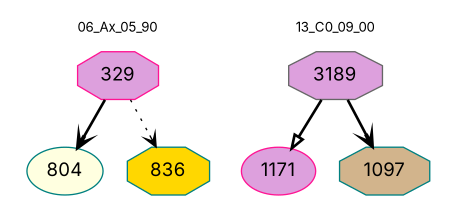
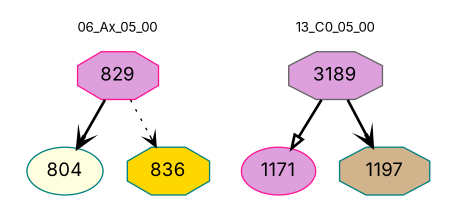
cluster "06_Ax_05_90": label "06_Ax_05_90" -> "06_Ax_05_00"
cluster "13_C0_09_00": label "13_C0_09_00" -> "13_C0_05_00"
node "329": label "329" -> "829"
node "1097": label "1097" -> "1197"
